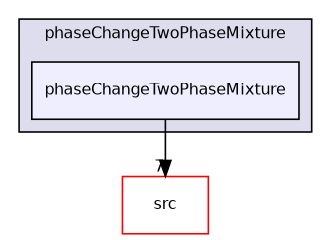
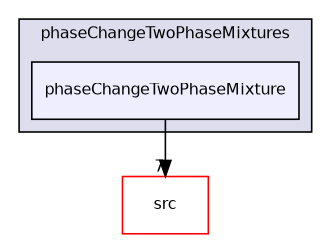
cluster "phaseChangeTwoPhaseMixture": label "phaseChangeTwoPhaseMixture" -> "phaseChangeTwoPhaseMixtures"
